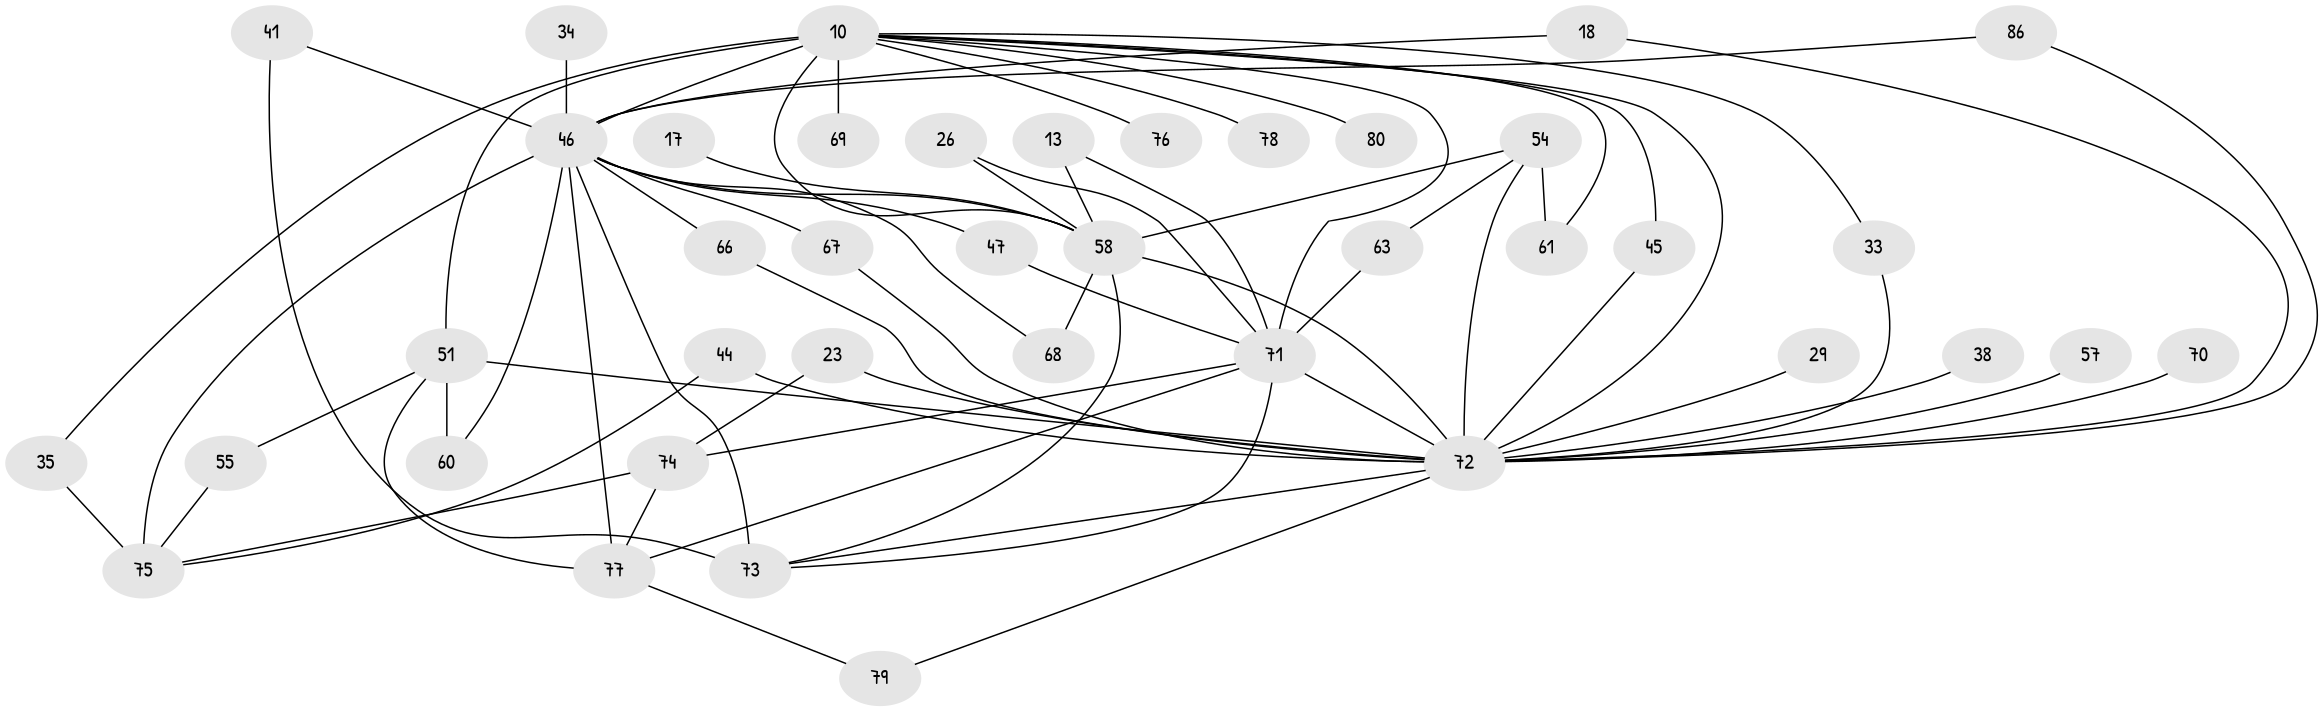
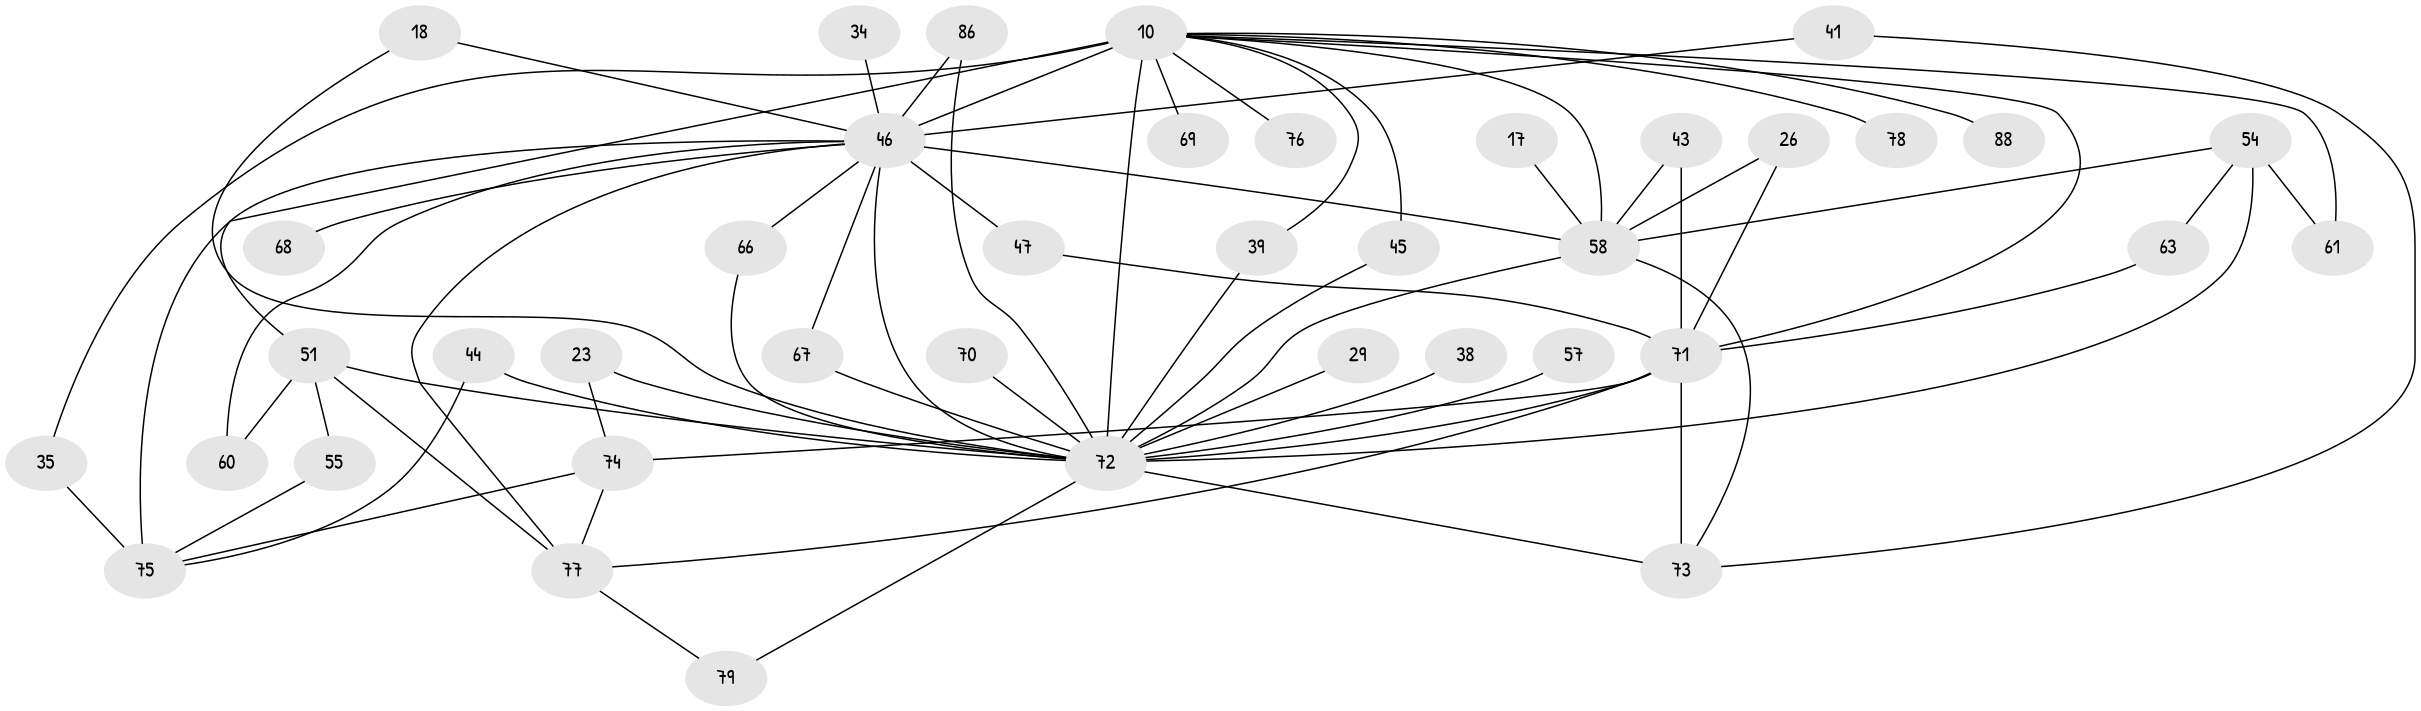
node "13": label "13" -> "43"
node "80": label "80" -> "88"
node "33": label "33" -> "39"
edge "58" -- "68": removed
edge "46" -- "73": now "46" -- "72"
